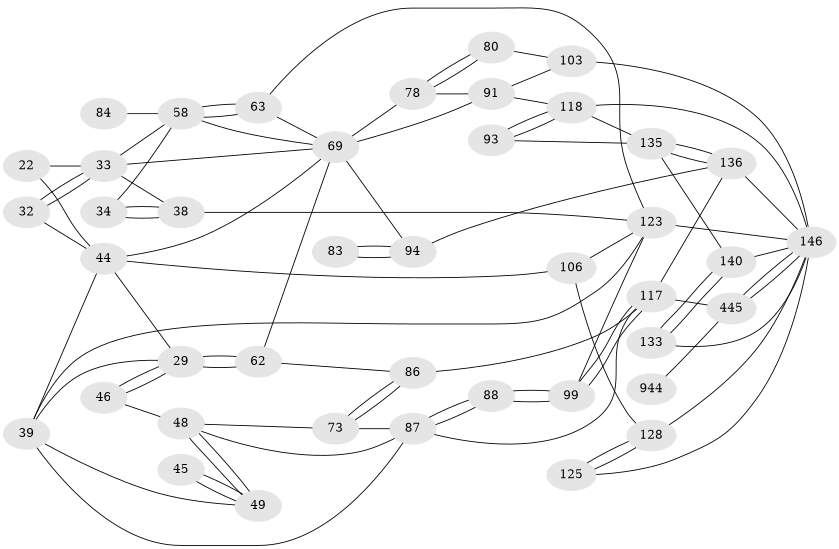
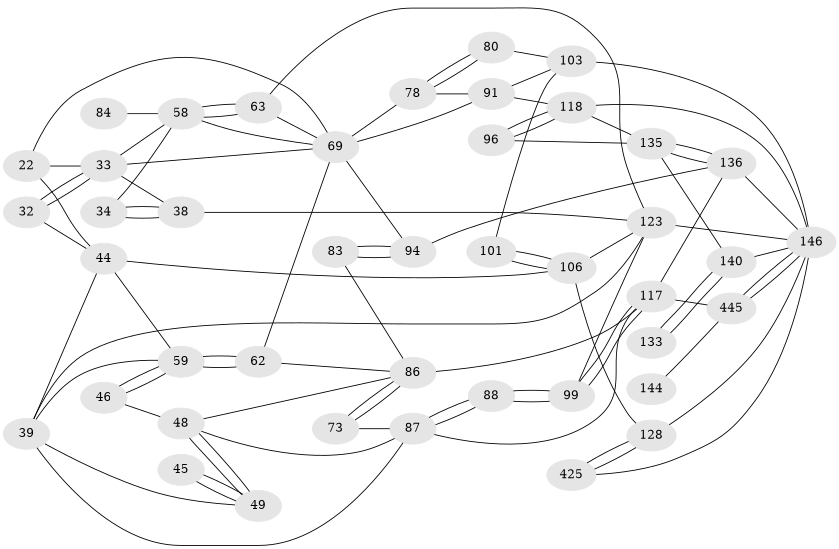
node "93": label "93" -> "96"
edge "69" -- "44": now "69" -- "22"
node "101": added
edge "83" -- "86": added
edge "146" -- "133": removed
node "29": label "29" -> "59"
node "944": label "944" -> "144"
edge "48" -- "73": now "48" -- "86"
node "125": label "125" -> "425"
